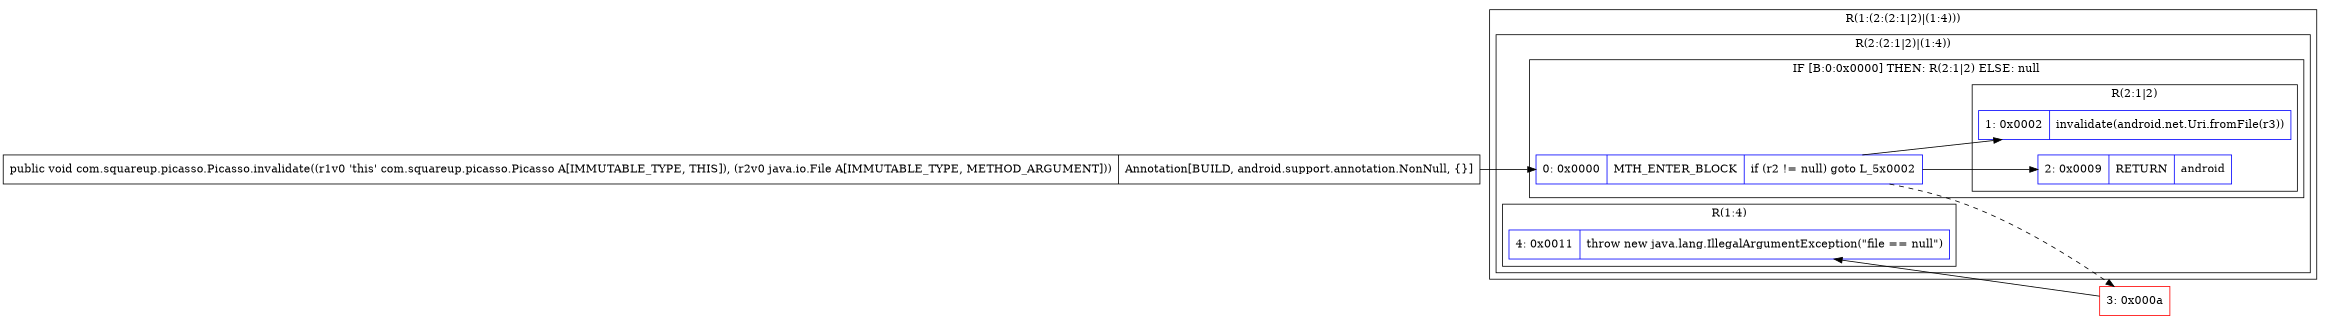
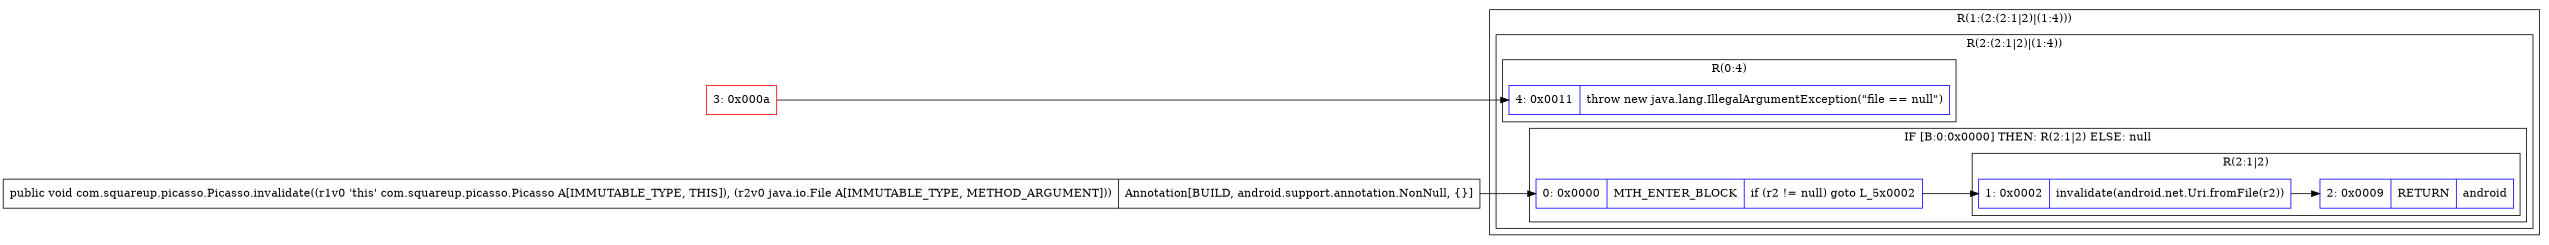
node "1: 0x0002": text "invalidate(android.net.Uri.fromFile(r3))" -> "invalidate(android.net.Uri.fromFile(r2))"
edge "0: 0x0000" -> "2: 0x0009": now "1: 0x0002" -> "2: 0x0009"
cluster "R(1:4)": label "R(1:4)" -> "R(0:4)"
edge "0: 0x0000" -> "3: 0x000a": removed
